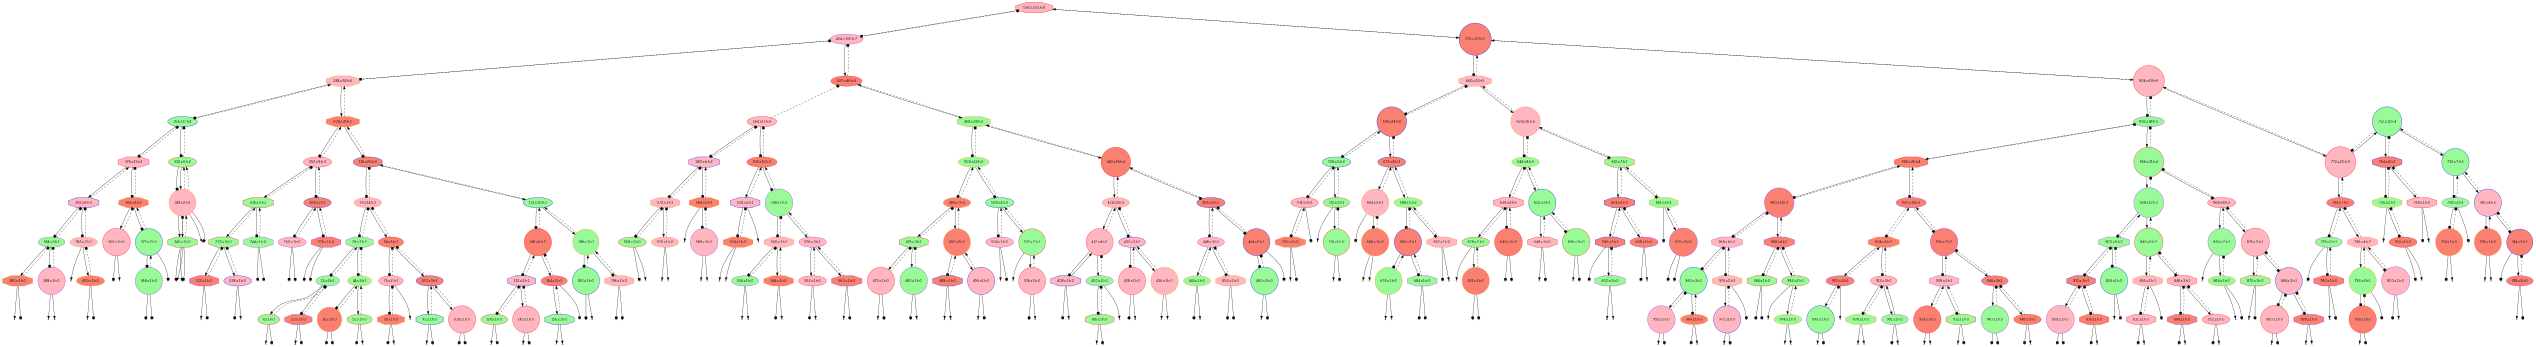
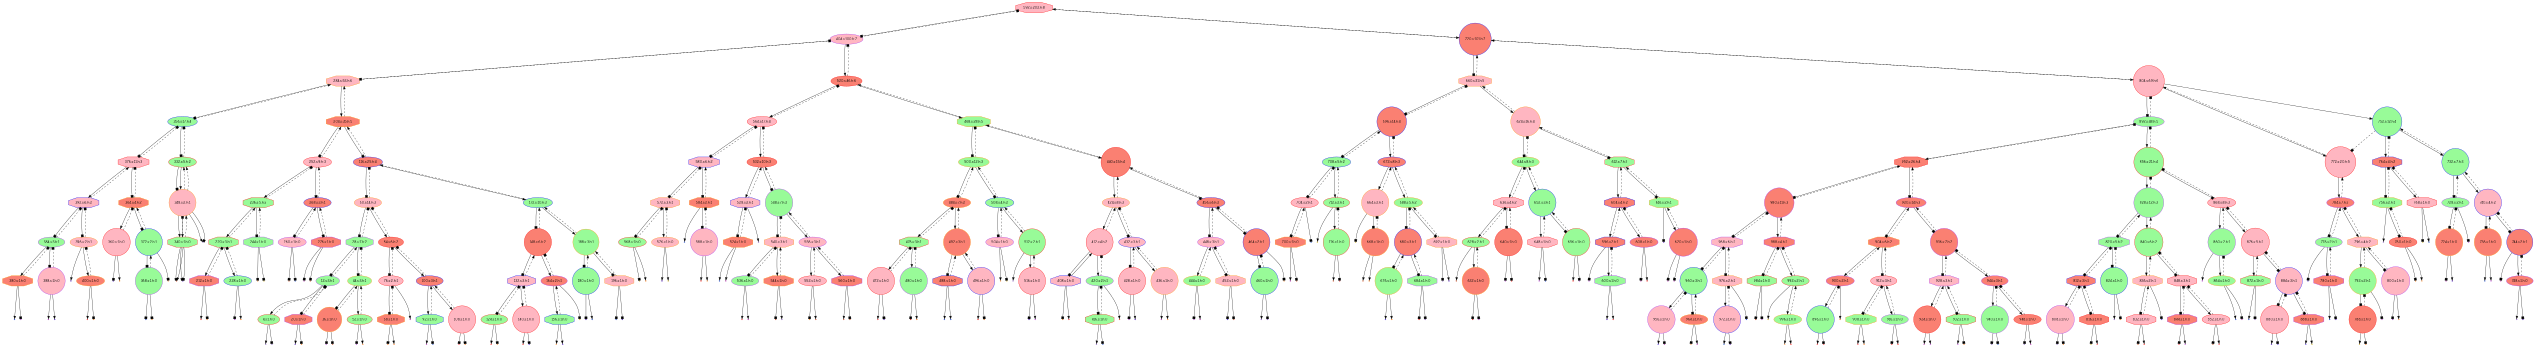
edge "520,s:46,h:6" -> "564,s:17,h:4": added
edge "564,s:17,h:4" -> "532,s:10,h:3": arrowhead box -> normal
edge "772,s:20,h:5" -> "752,s:12,h:4": now "804,s:69,h:6" -> "752,s:12,h:4"
edge "920,s:14,h:3" -> "904,s:6,h:2": style dashed -> solid
node "228,s:1,h:0": fillcolor lightpink -> palegreen
edge "916,s:1,h:0" -> "912,s:3,h:1": style solid -> dashed
